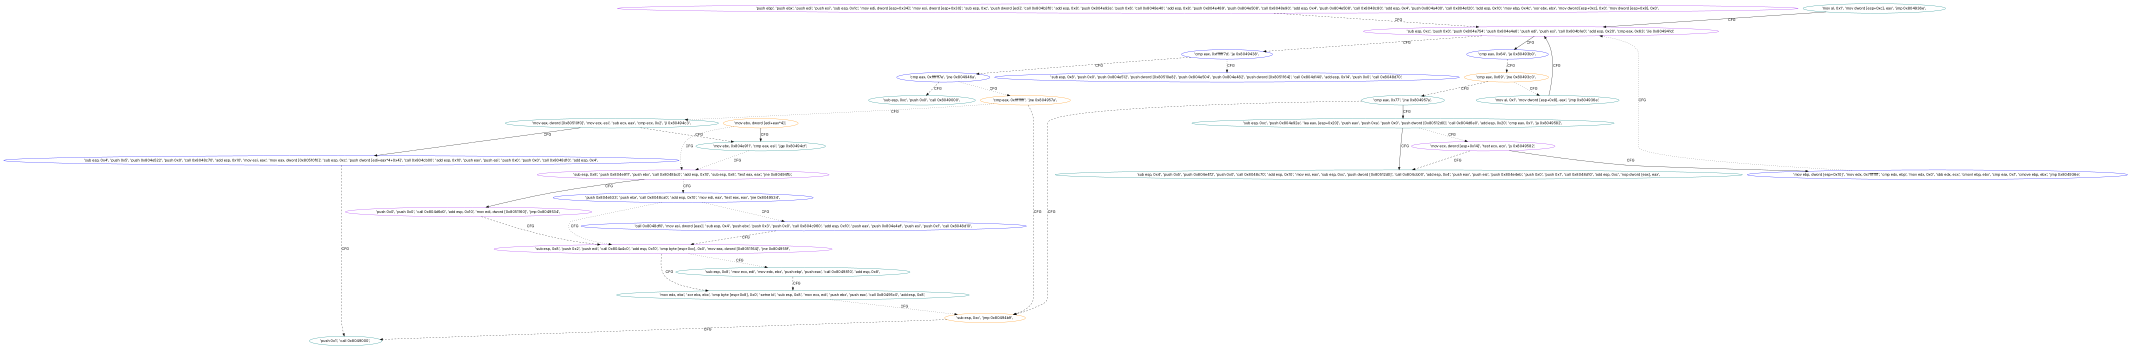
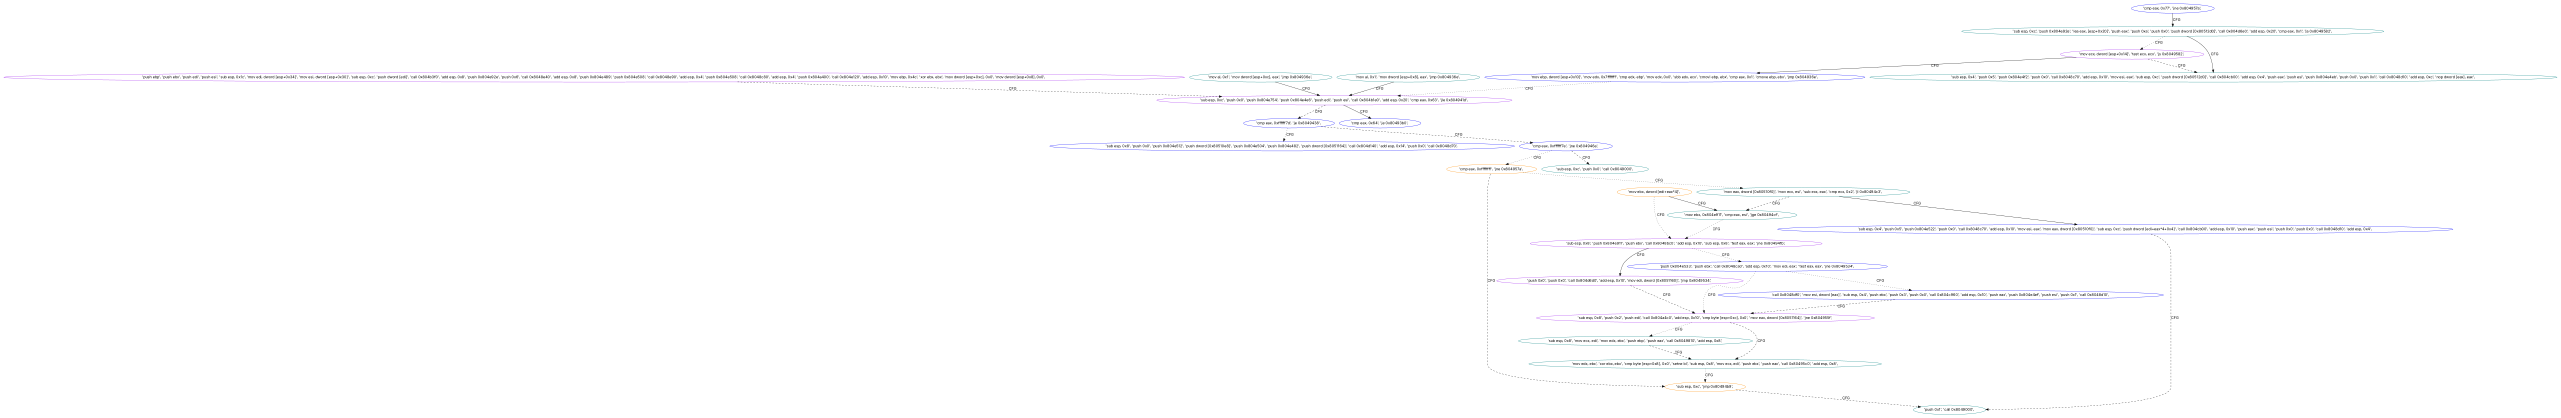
node "'cmp eax, 0x69', 'jne 0x80493c0',": removed
node "'cmp eax, 0x77', 'jne 0x804957a',": color teal -> blue
edge "'cmp eax, 0x77', 'jne 0x804957a'," -> "'sub esp, 0xc', 'jmp 0x80494b9',": removed, label "CFG"
